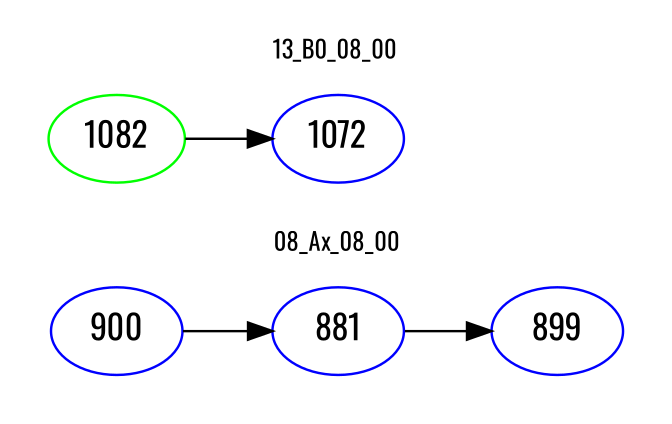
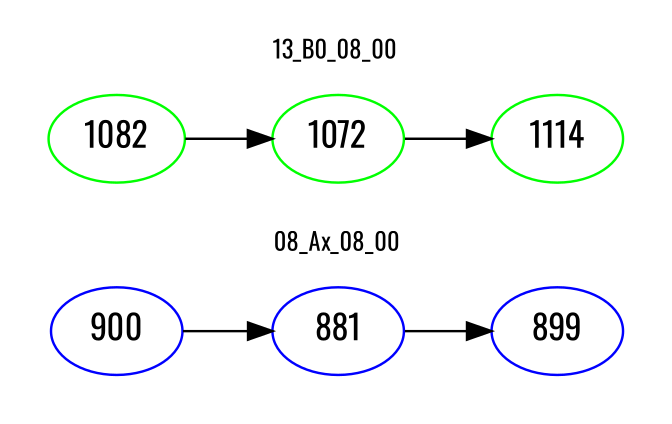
node "1072": color blue -> green
node "1114": added
